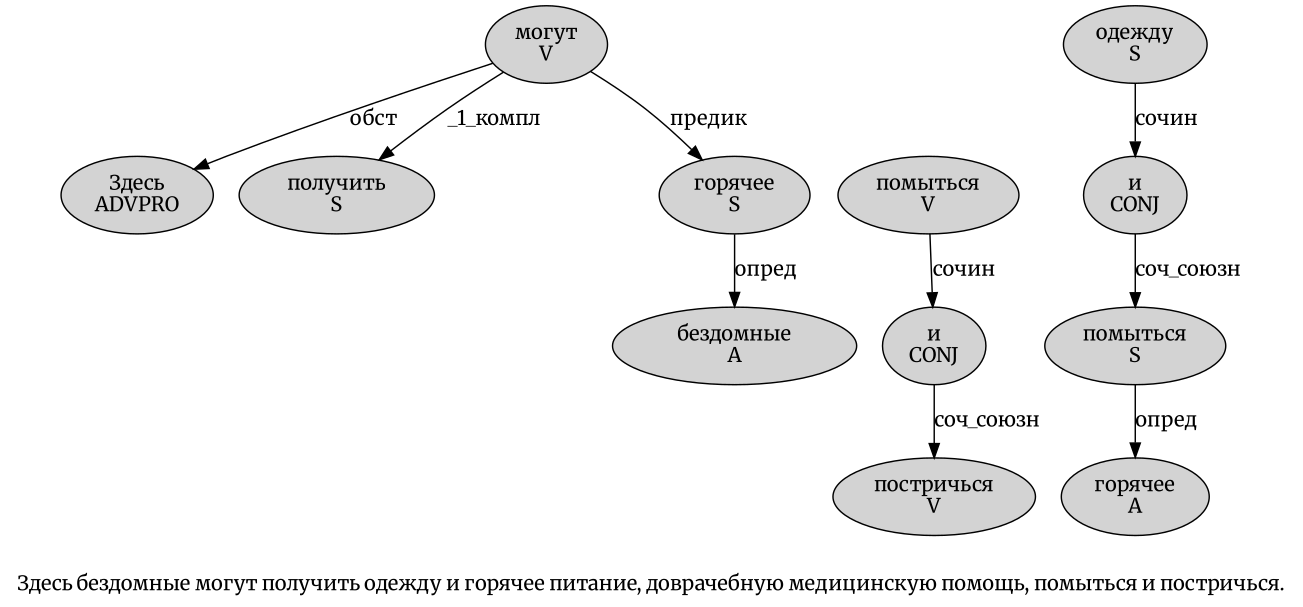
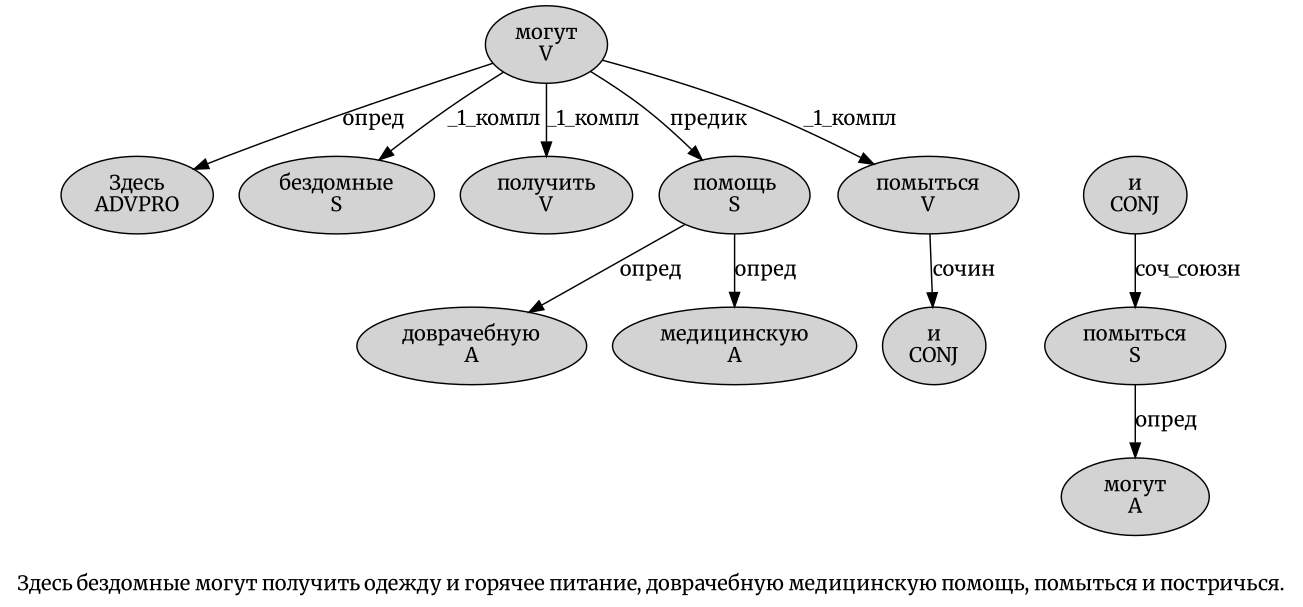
node "одежду S": removed
edge "могут V" -> "помыться V": added, label "_1_компл"
edge "могут V" -> "Здесь ADVPRO": label "обст" -> "опред"
node "получить S": label "получить S" -> "бездомные S"
node "получить V": added
node "горячее S": label "горячее S" -> "помощь S"
node "доврачебную A": added
node "бездомные A": label "бездомные A" -> "медицинскую A"
node "постричься V": removed
node "горячее A": label "горячее A" -> "могут A"
